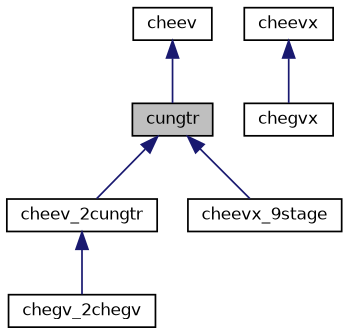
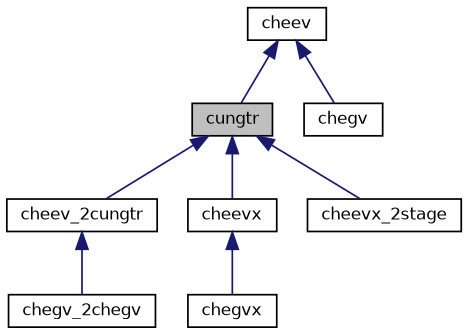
node "chegv": added
edge "cheevx" -> "cungtr": added
node "cheevx_9stage": label "cheevx_9stage" -> "cheevx_2stage"
